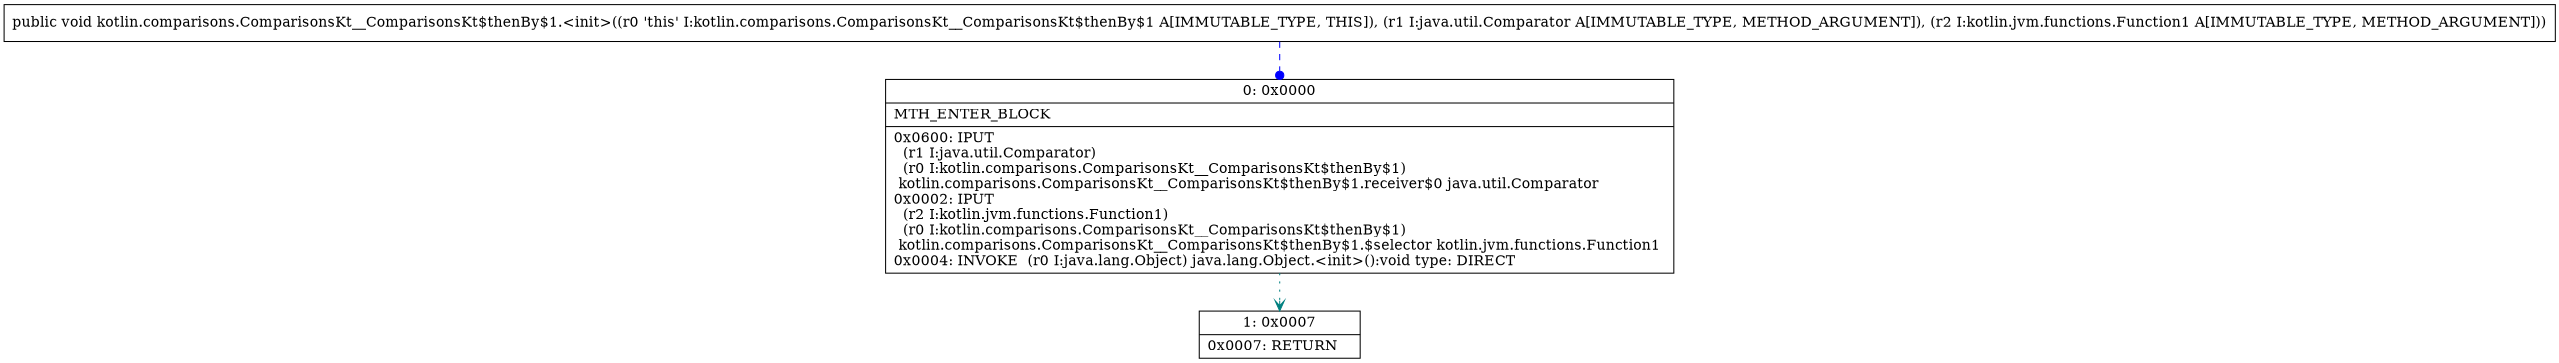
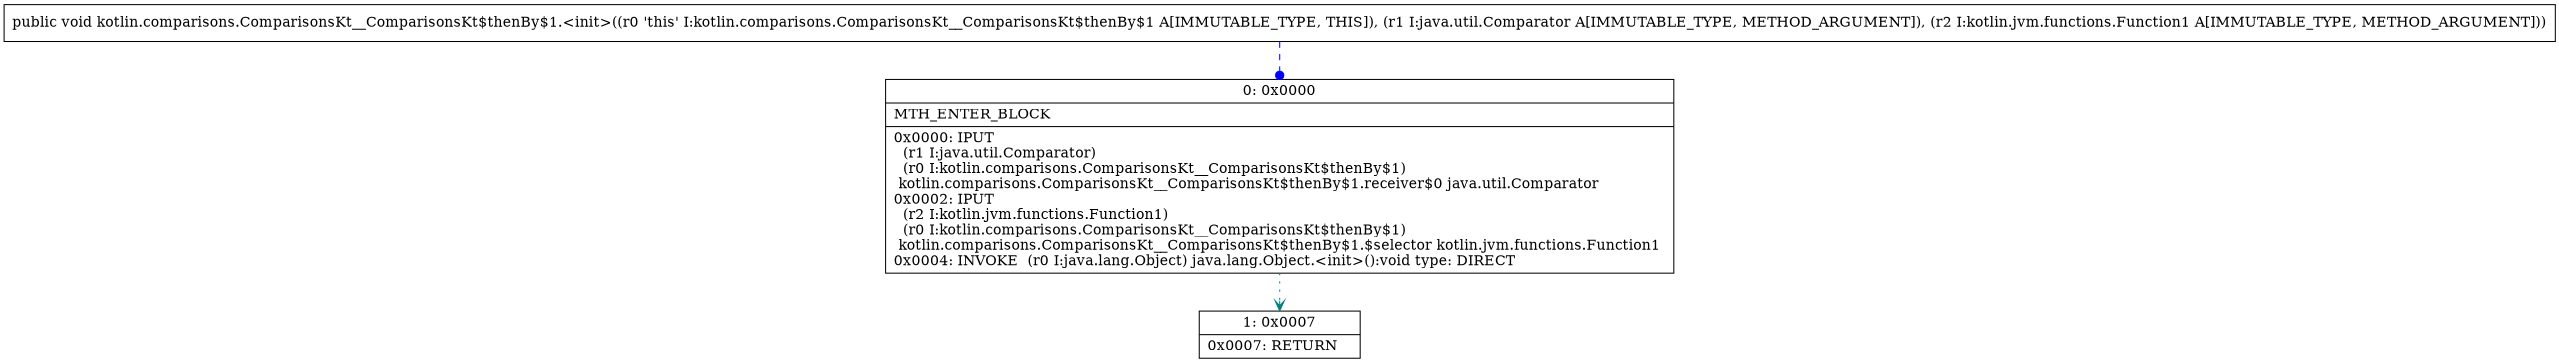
node "0: 0x0000": text "0x0600: IPUT" -> "0x0000: IPUT"
